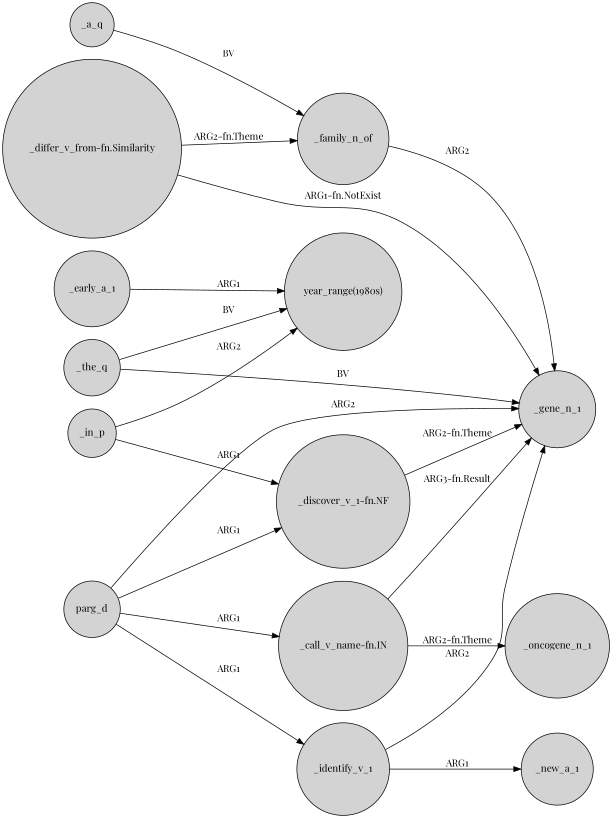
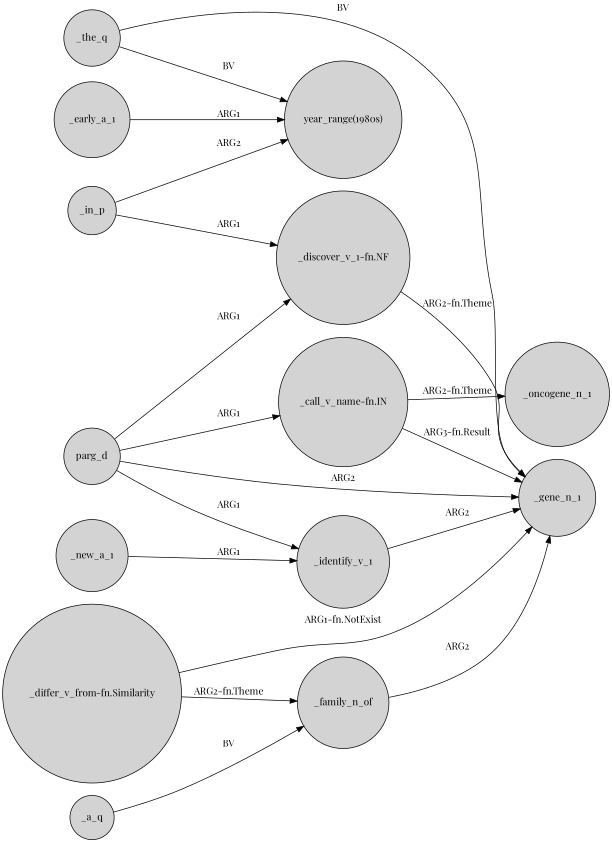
edge "_identify_v_1" -> "_new_a_1": reversed
